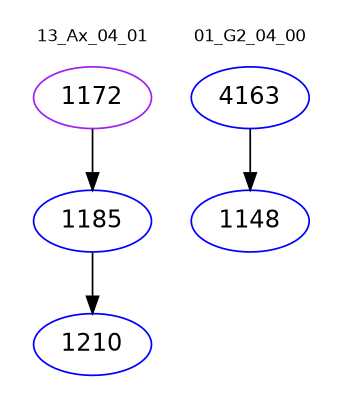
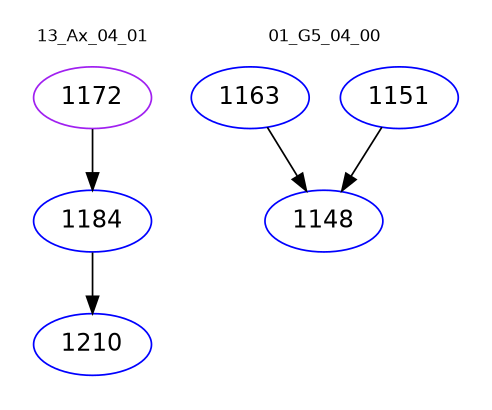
cluster "01_G2_04_00": label "01_G2_04_00" -> "01_G5_04_00"
node "4163": label "4163" -> "1163"
node "1151": added
node "1185": label "1185" -> "1184"
